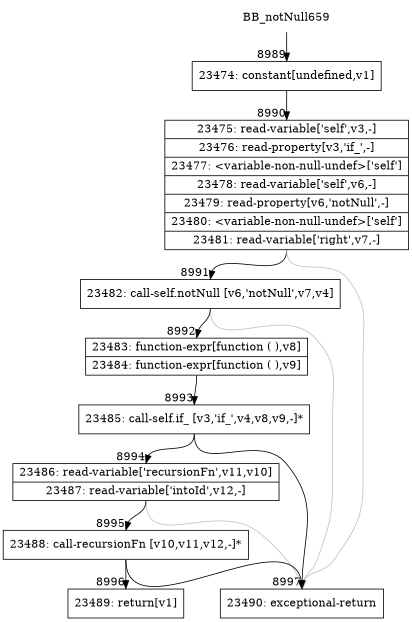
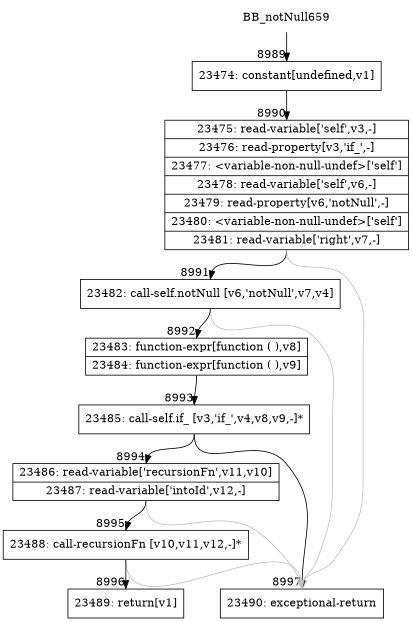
edge "23488: call-recursionFn [v10,v11,v12,-]*" -> "23490: exceptional-return": color black -> gray
